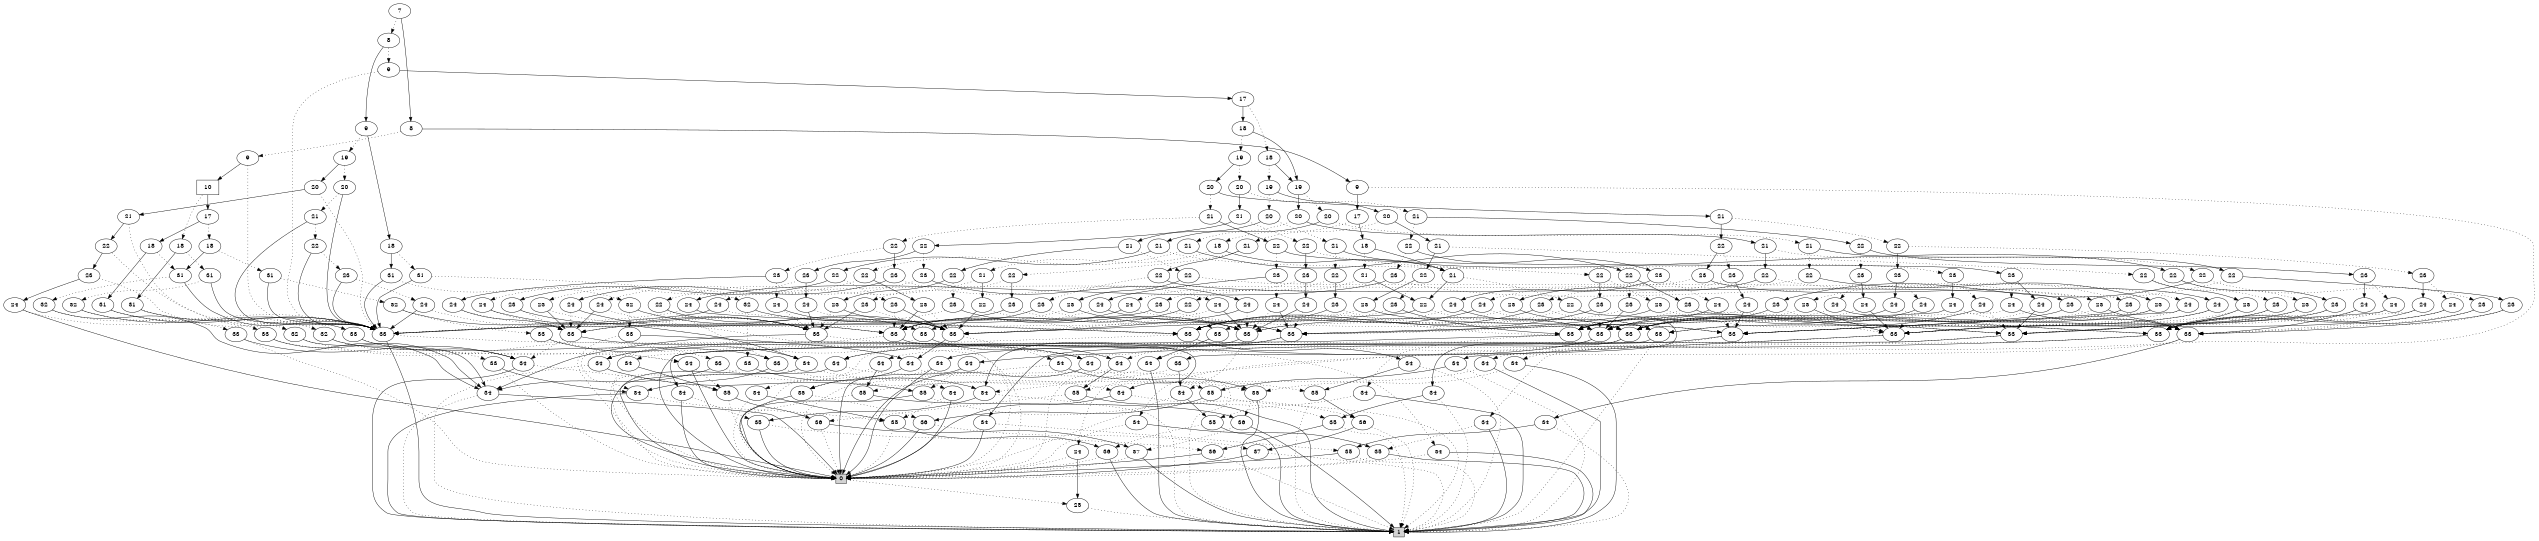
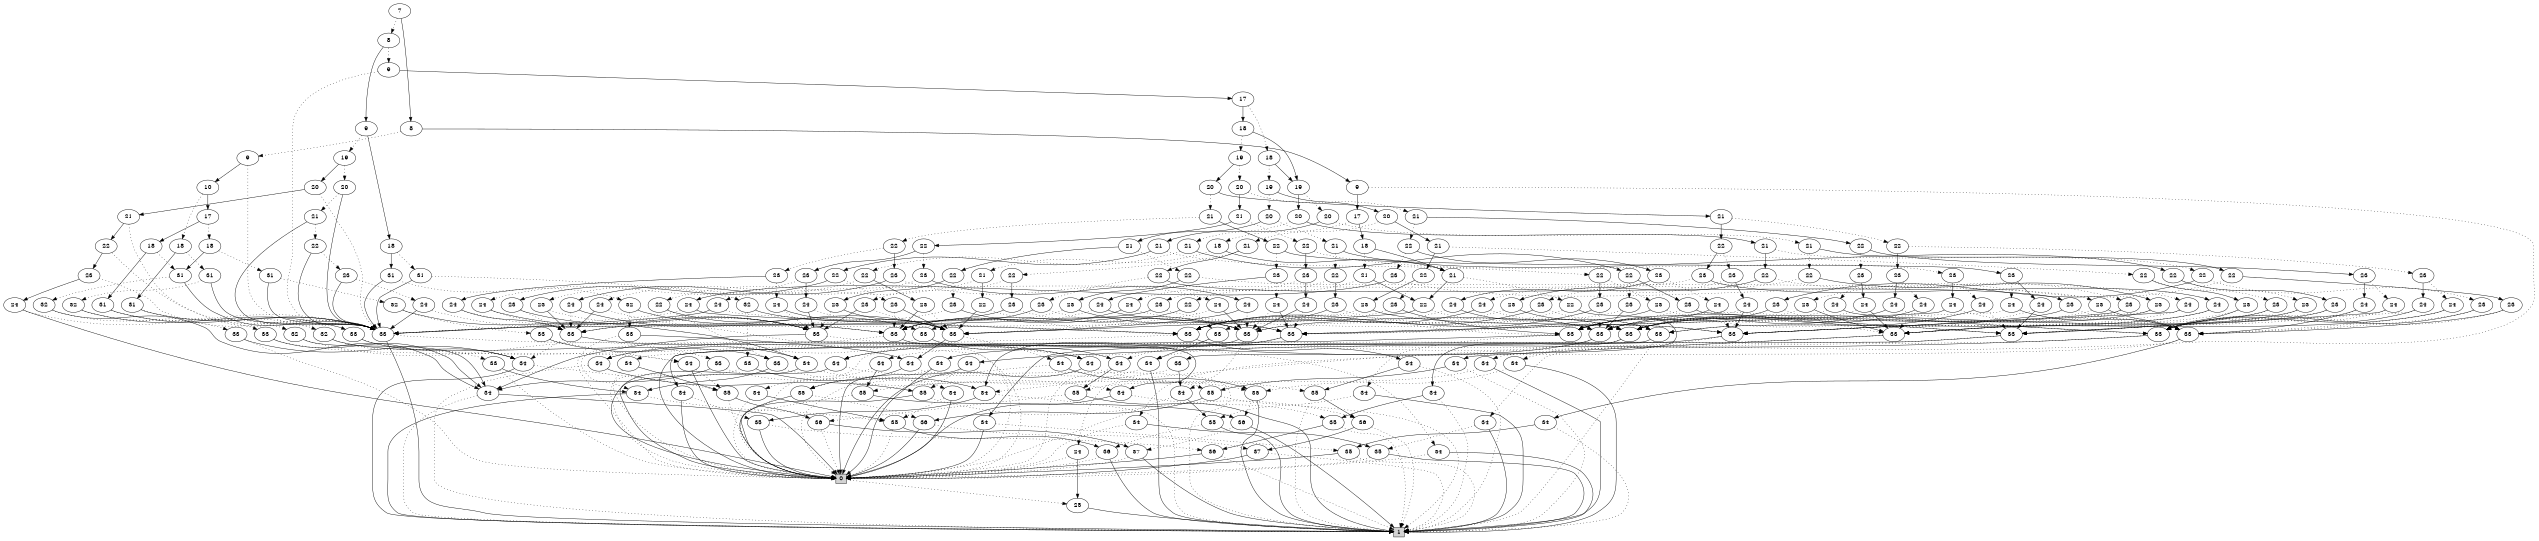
node "10": shape box -> ellipse
edge "25" -> "1": style dotted -> filled
